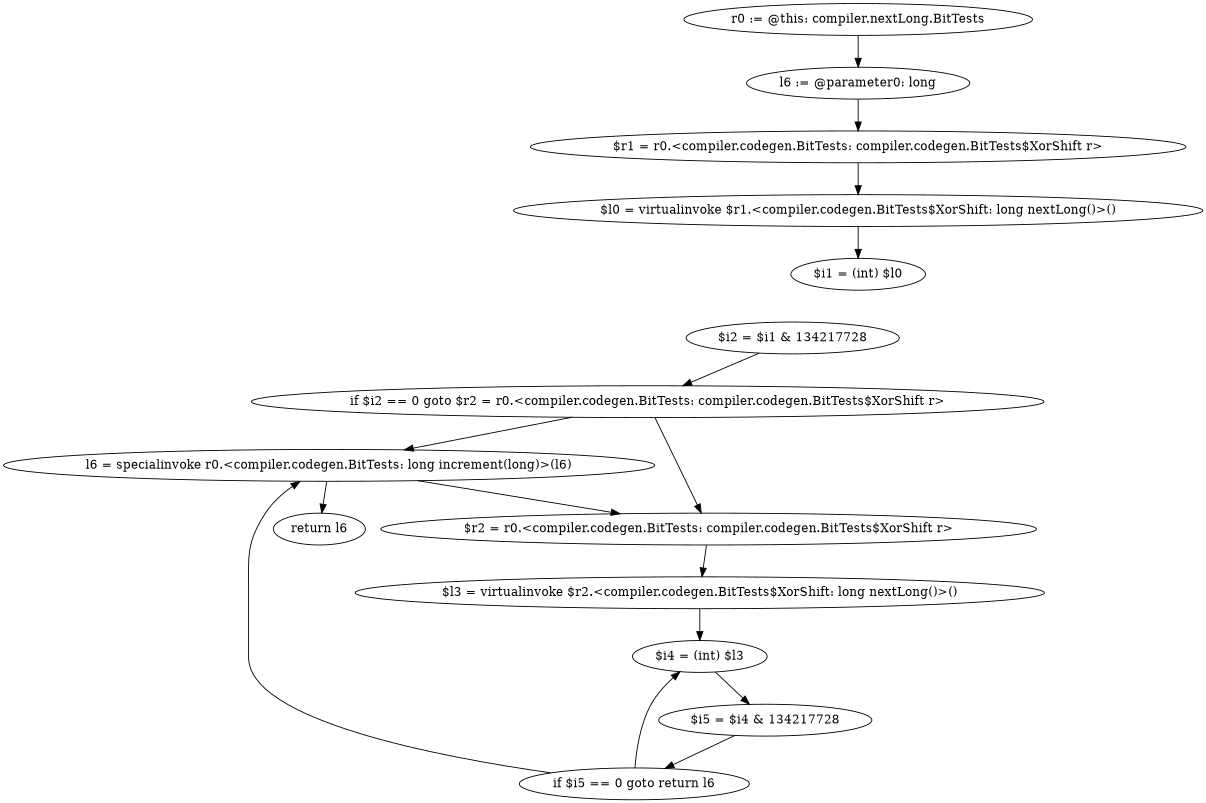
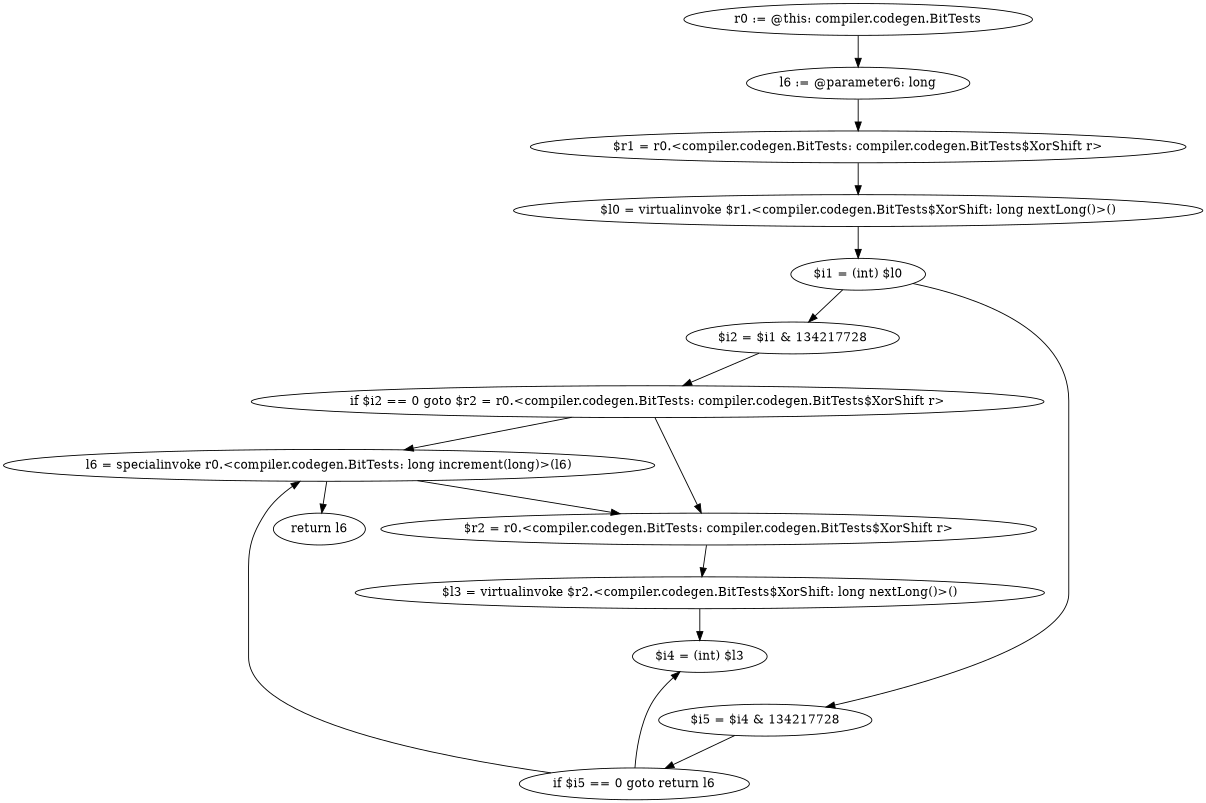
node "r0 := @this: compiler.nextLong.BitTests": label "r0 := @this: compiler.nextLong.BitTests" -> "r0 := @this: compiler.codegen.BitTests"
node "l6 := @parameter0: long": label "l6 := @parameter0: long" -> "l6 := @parameter6: long"
edge "$i1 = (int) $l0" -> "$i2 = $i1 & 134217728": added
edge "$i4 = (int) $l3" -> "$i5 = $i4 & 134217728": now "$i1 = (int) $l0" -> "$i5 = $i4 & 134217728"
